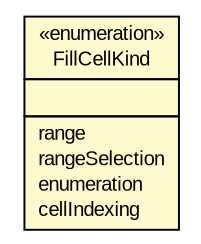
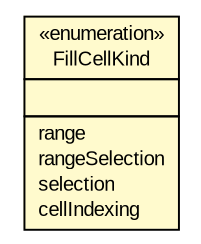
node "FillCellKind": text "enumeration" -> "selection"
